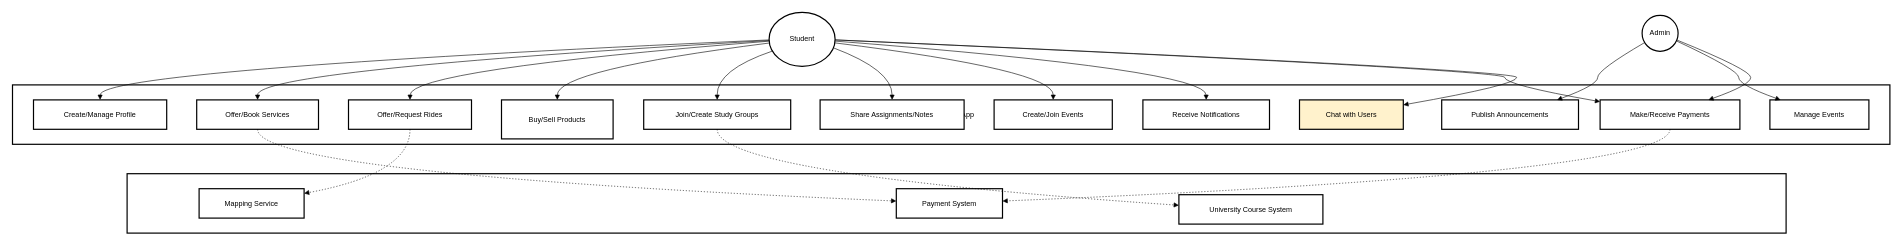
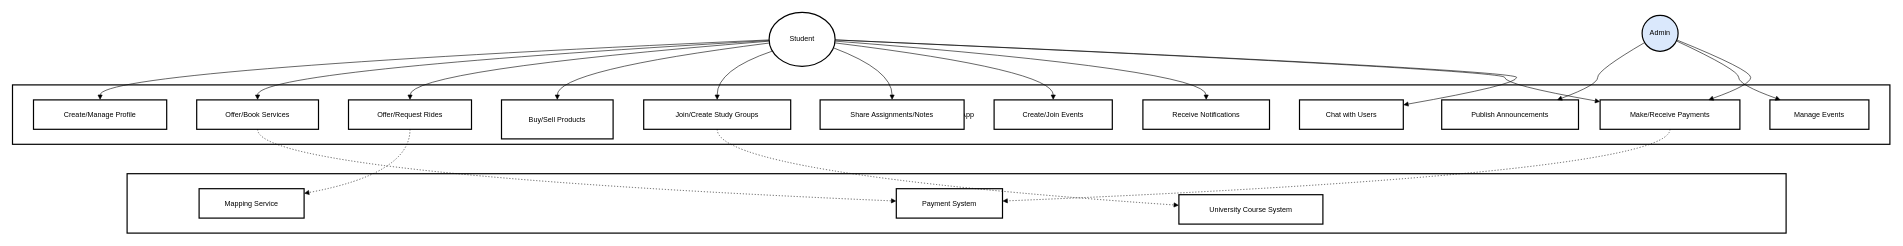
node "Admin": fillcolor #ffffff -> #dae8fc
node "Chat with Users": fillcolor #fff2cc -> #ffffff
